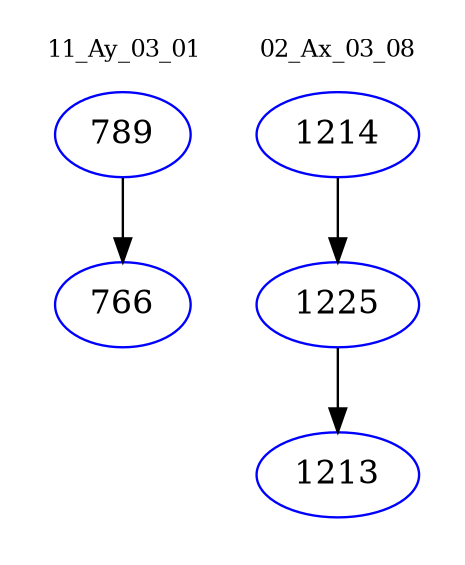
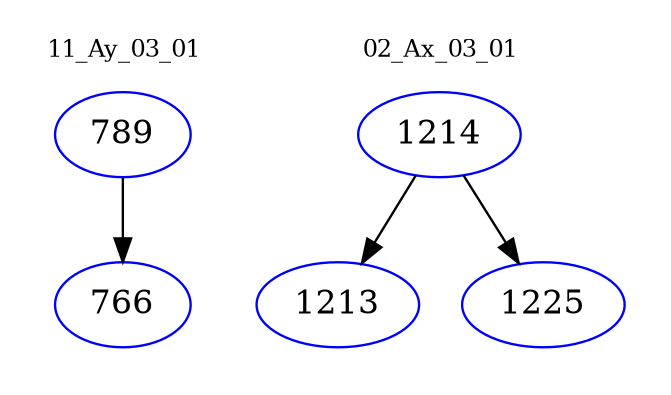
cluster "02_Ax_03_08": label "02_Ax_03_08" -> "02_Ax_03_01"
edge "1225" -> "1213": now "1214" -> "1213"
